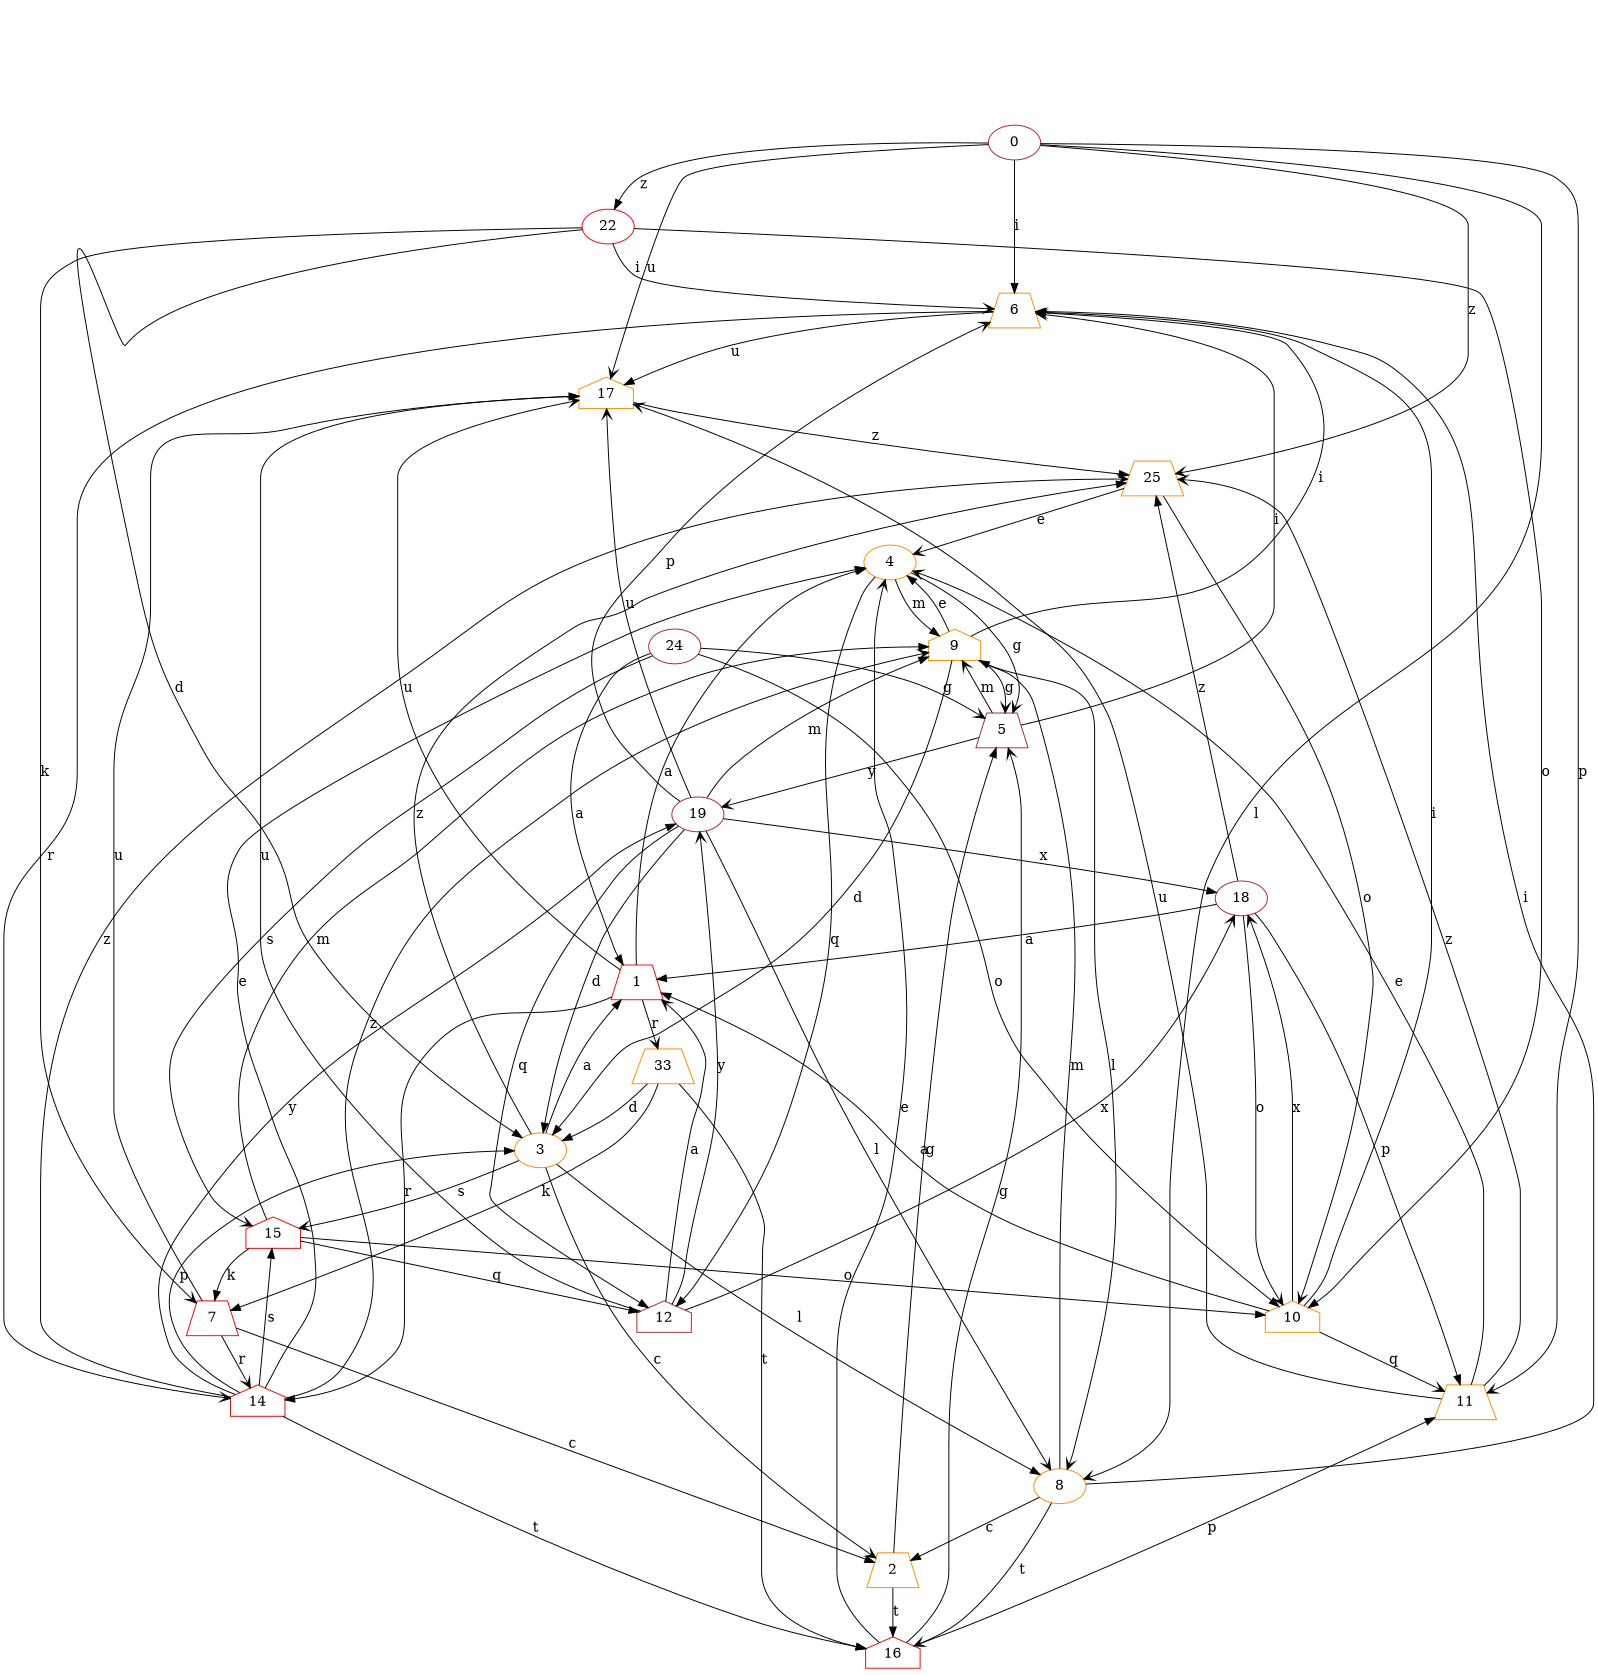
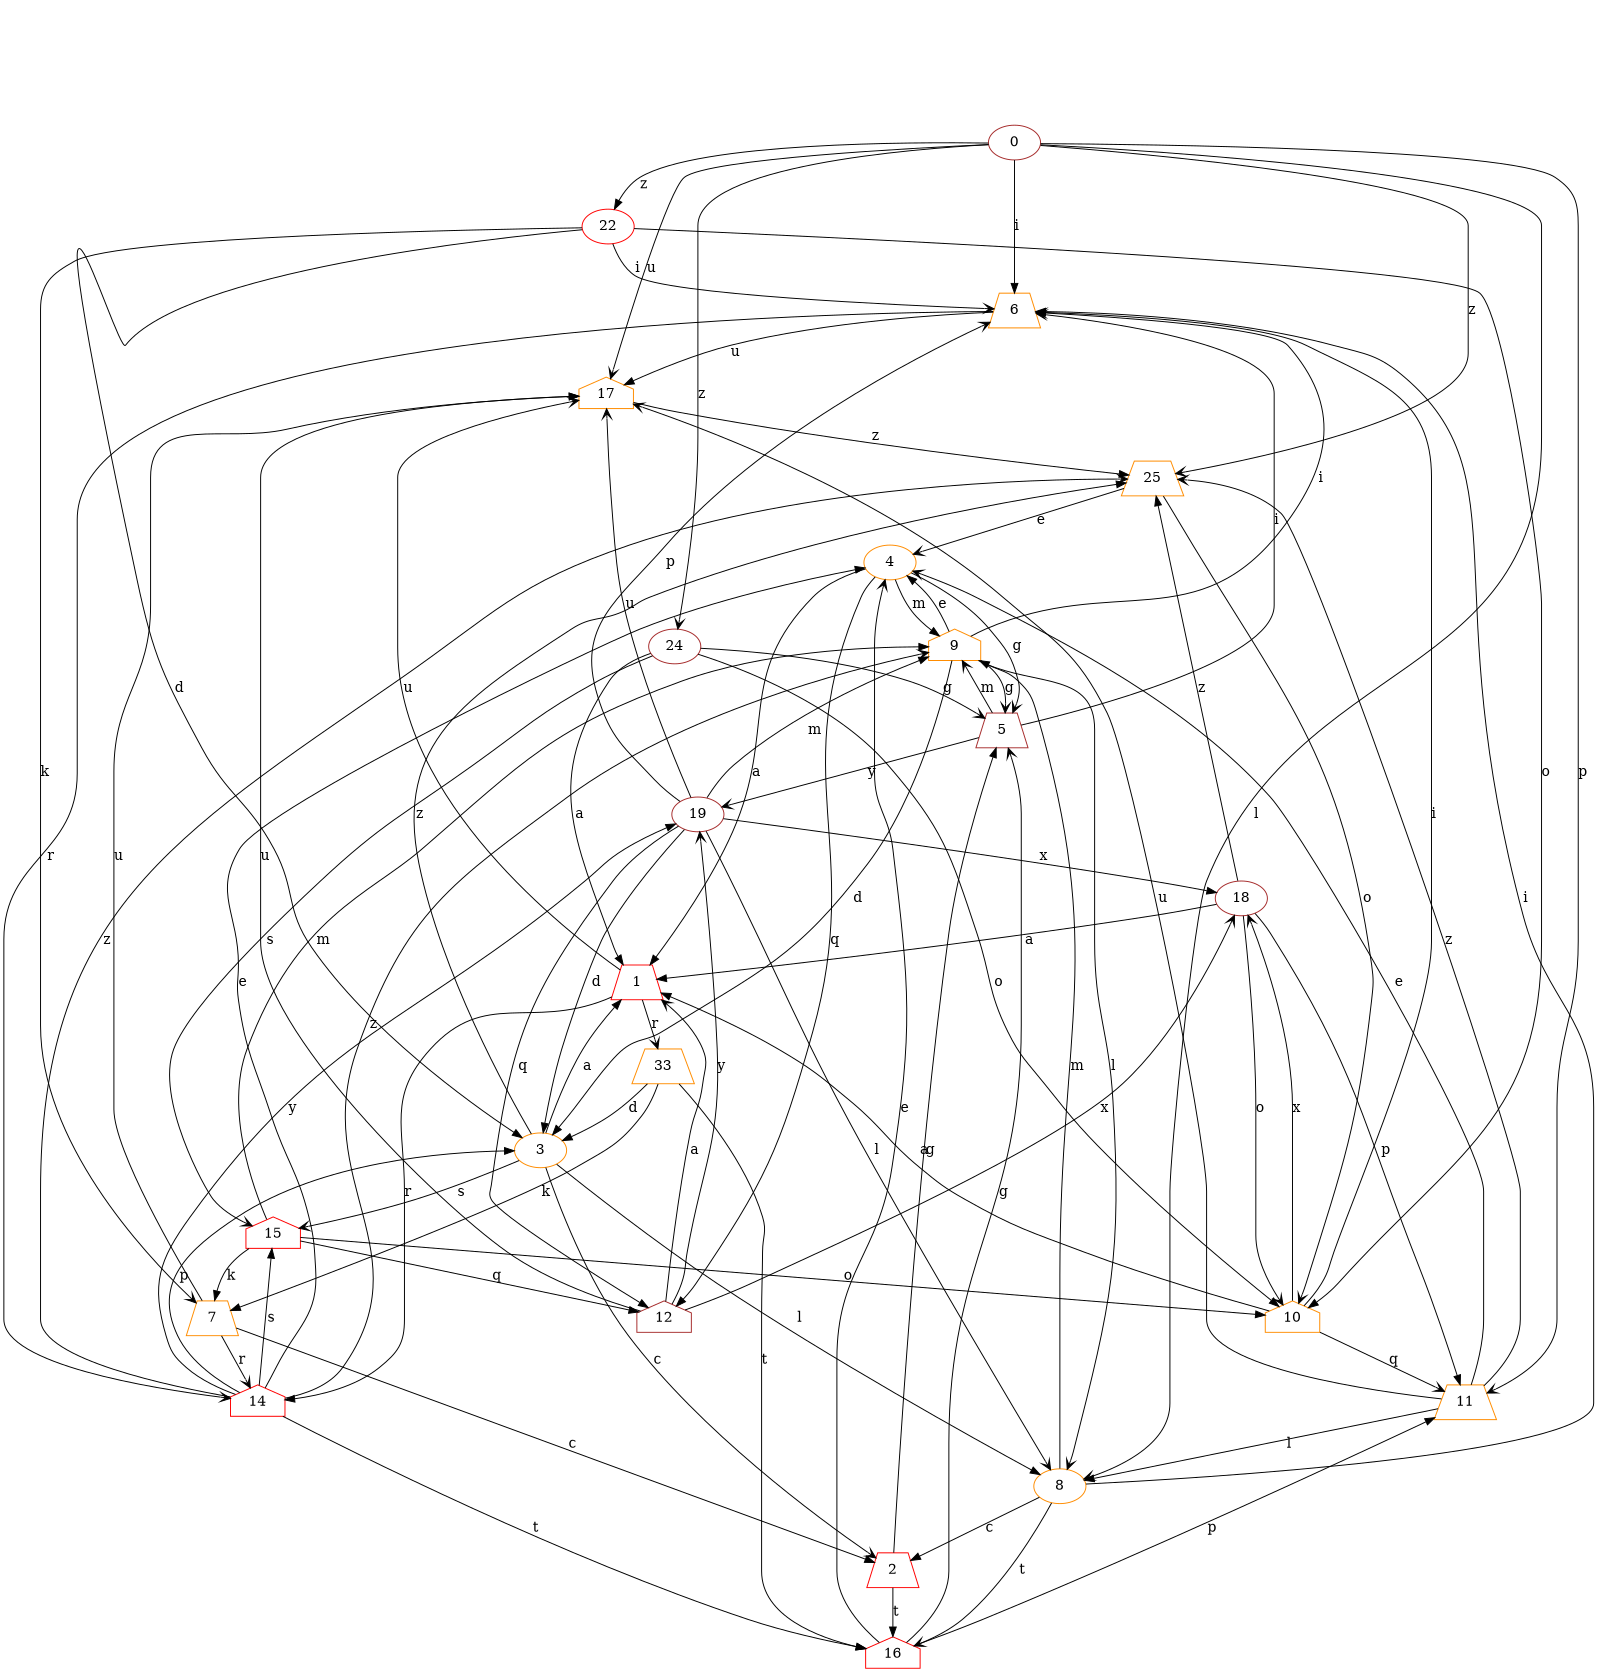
edge "0" -> "24": added, label "z"
edge "1" -> "4": reversed
node "7": color red -> darkorange
edge "11" -> "8": added, label "l"
node "2": color darkorange -> red
